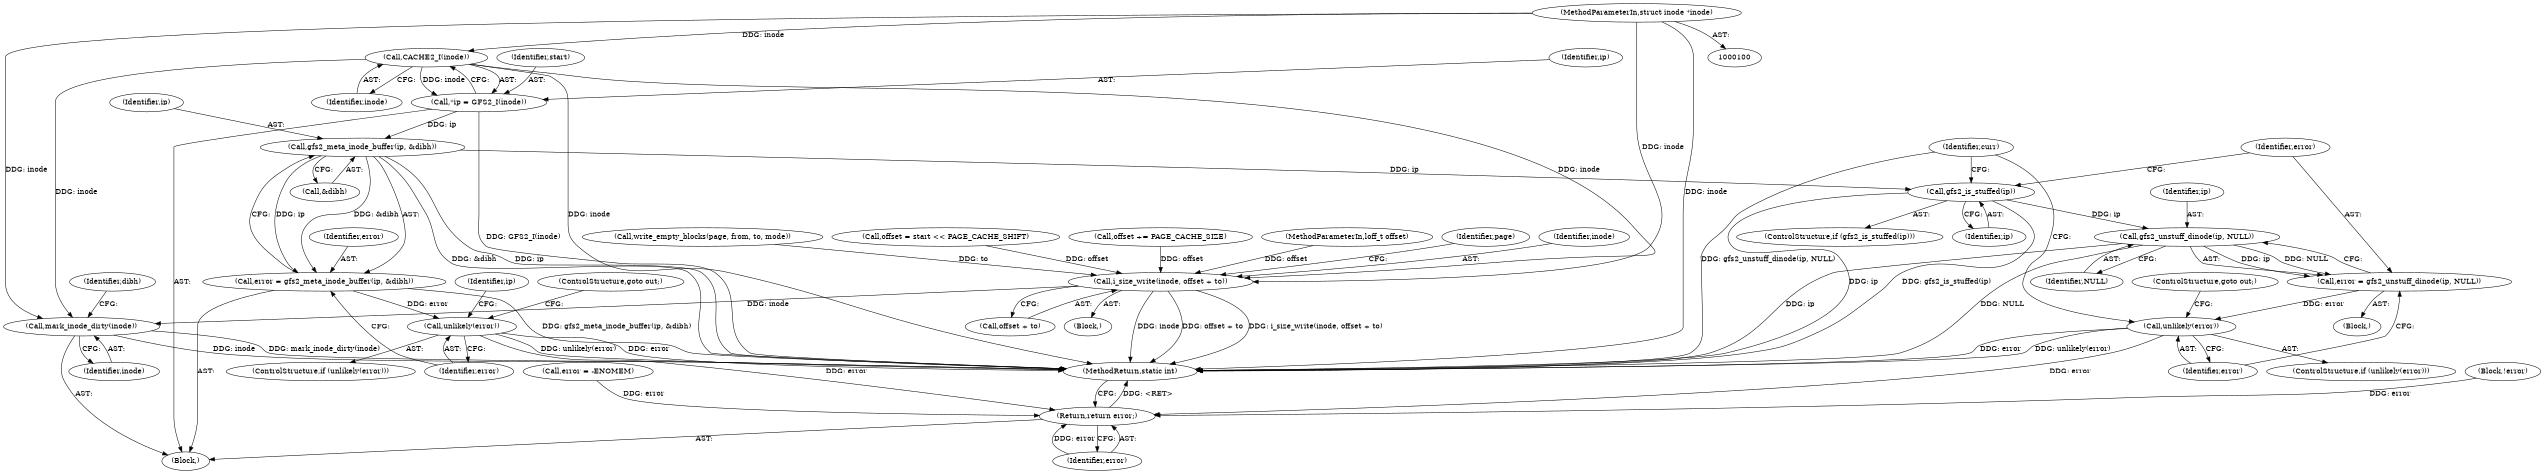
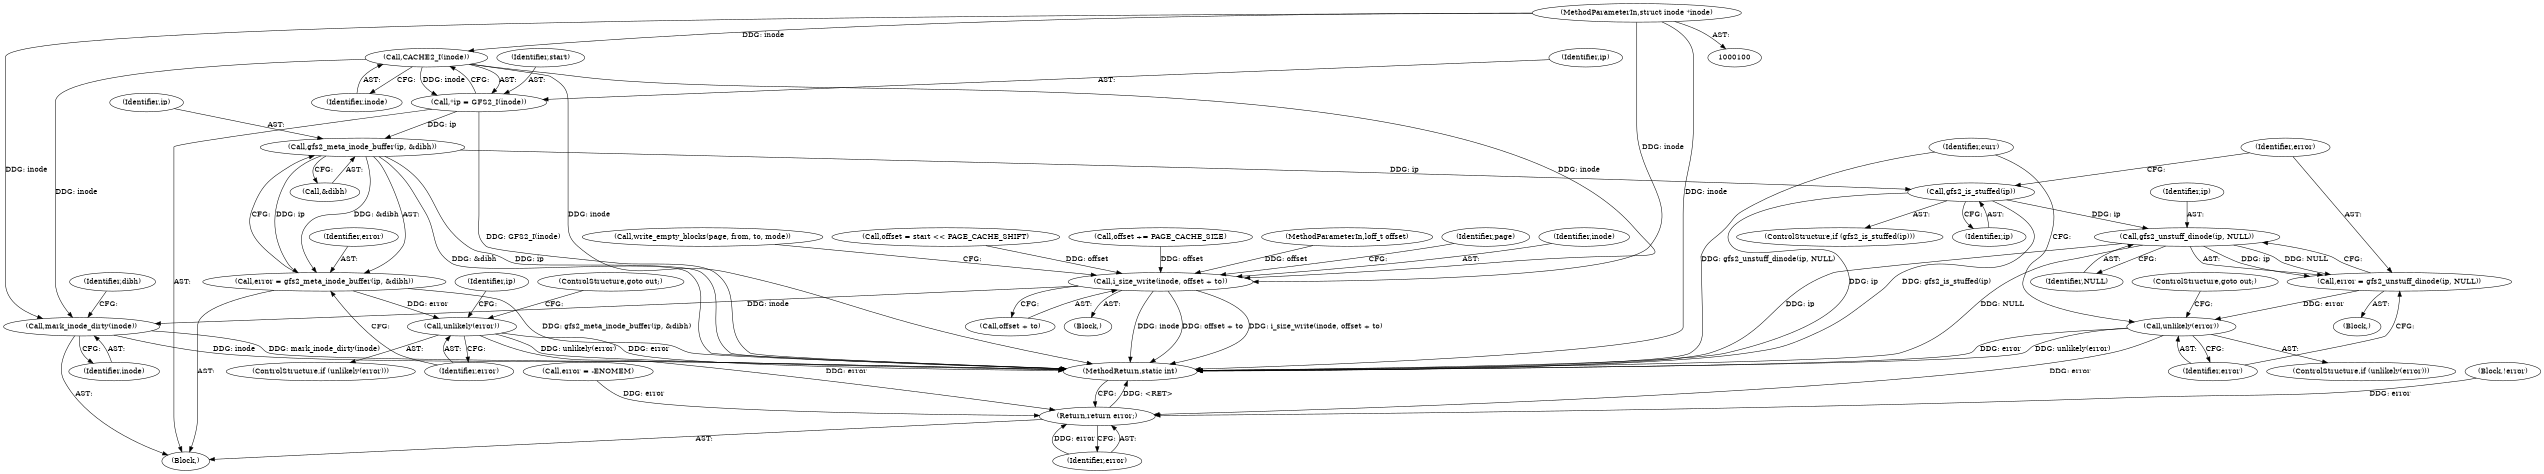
edge "(Identifier,curr)" -> "(Call,gfs2_is_stuffed(ip))": removed, label "CFG:"
edge "(Call,write_empty_blocks(page, from, to, mode))" -> "(Call,i_size_write(inode, offset + to))": label "DDG: to" -> "CFG: "
